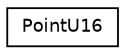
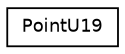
node "PointU16": label "PointU16" -> "PointU19"
